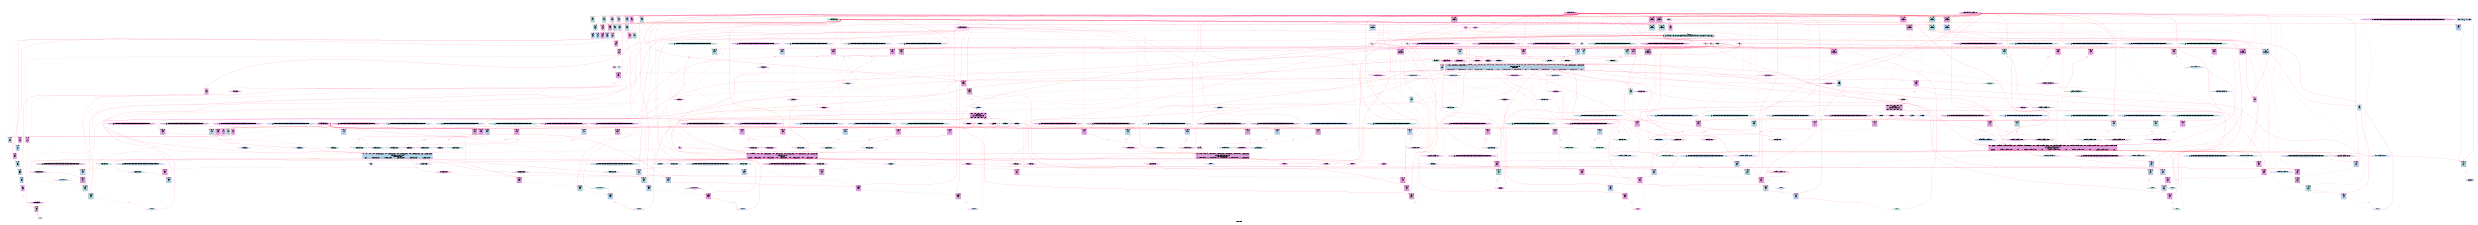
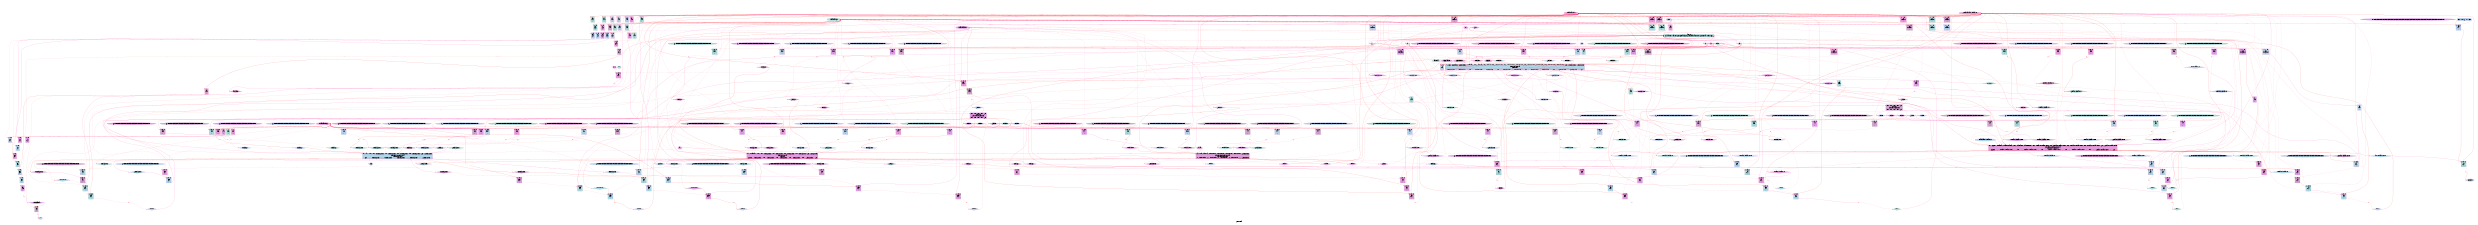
node "x1_mux": removed
